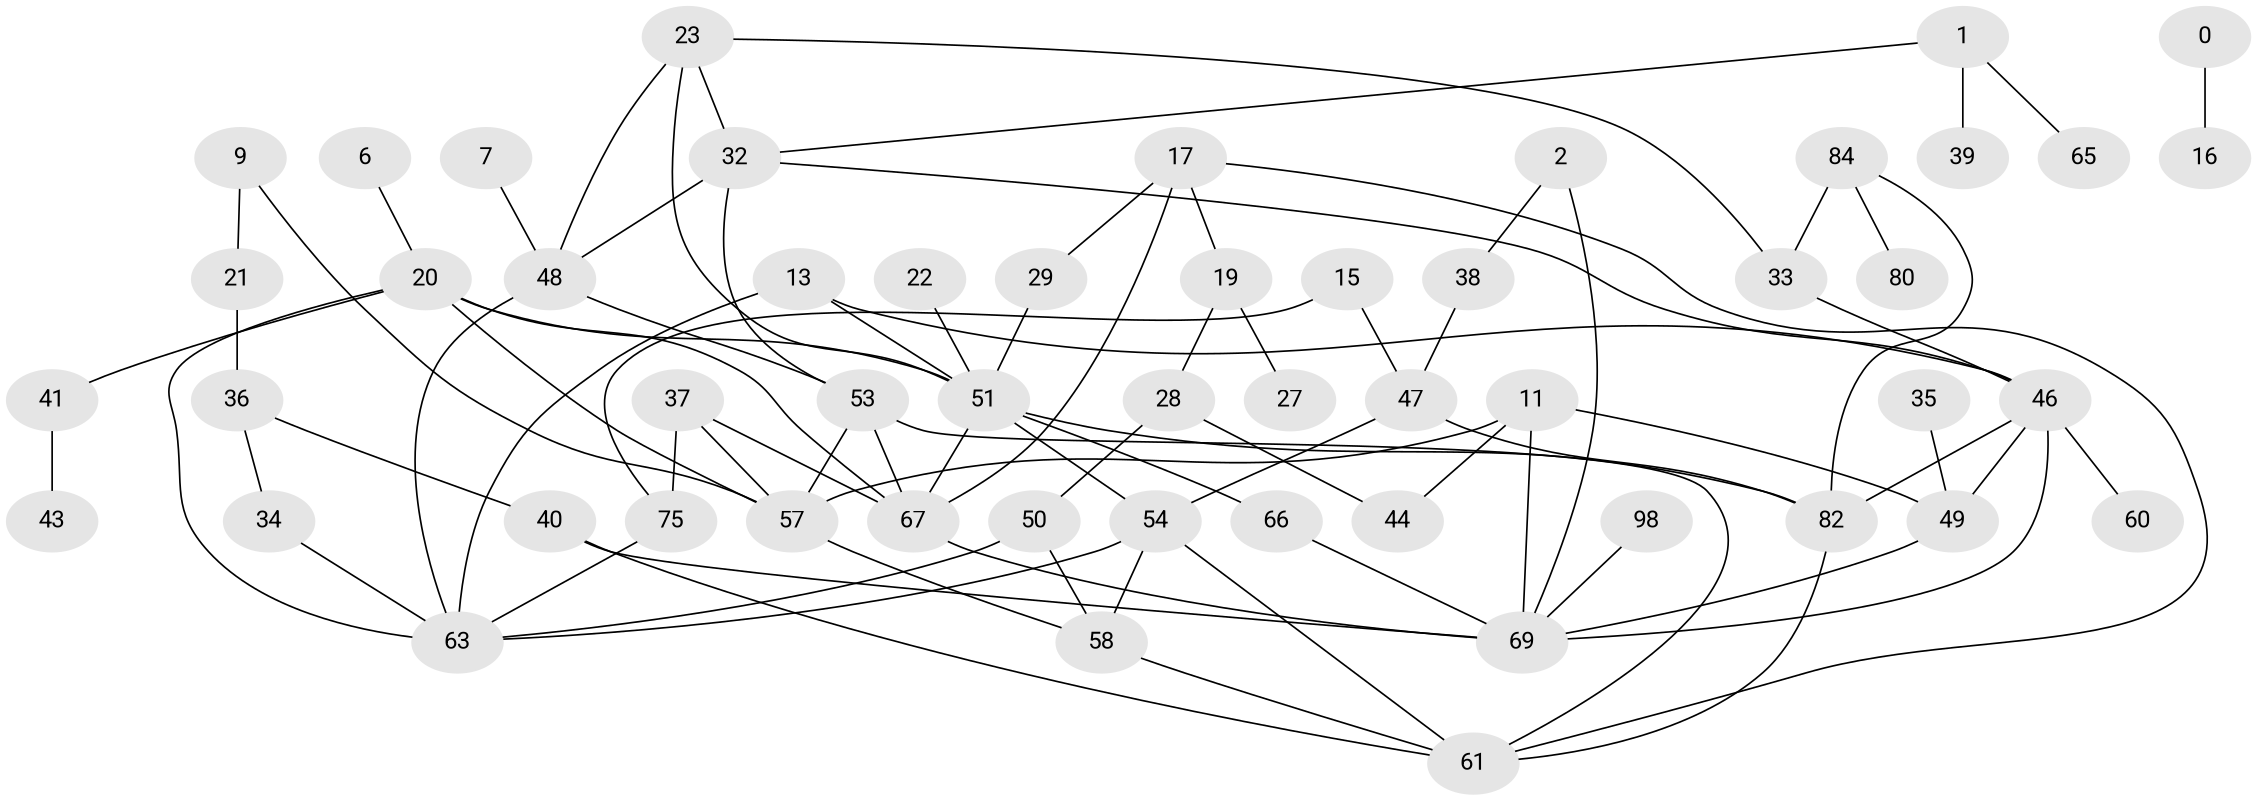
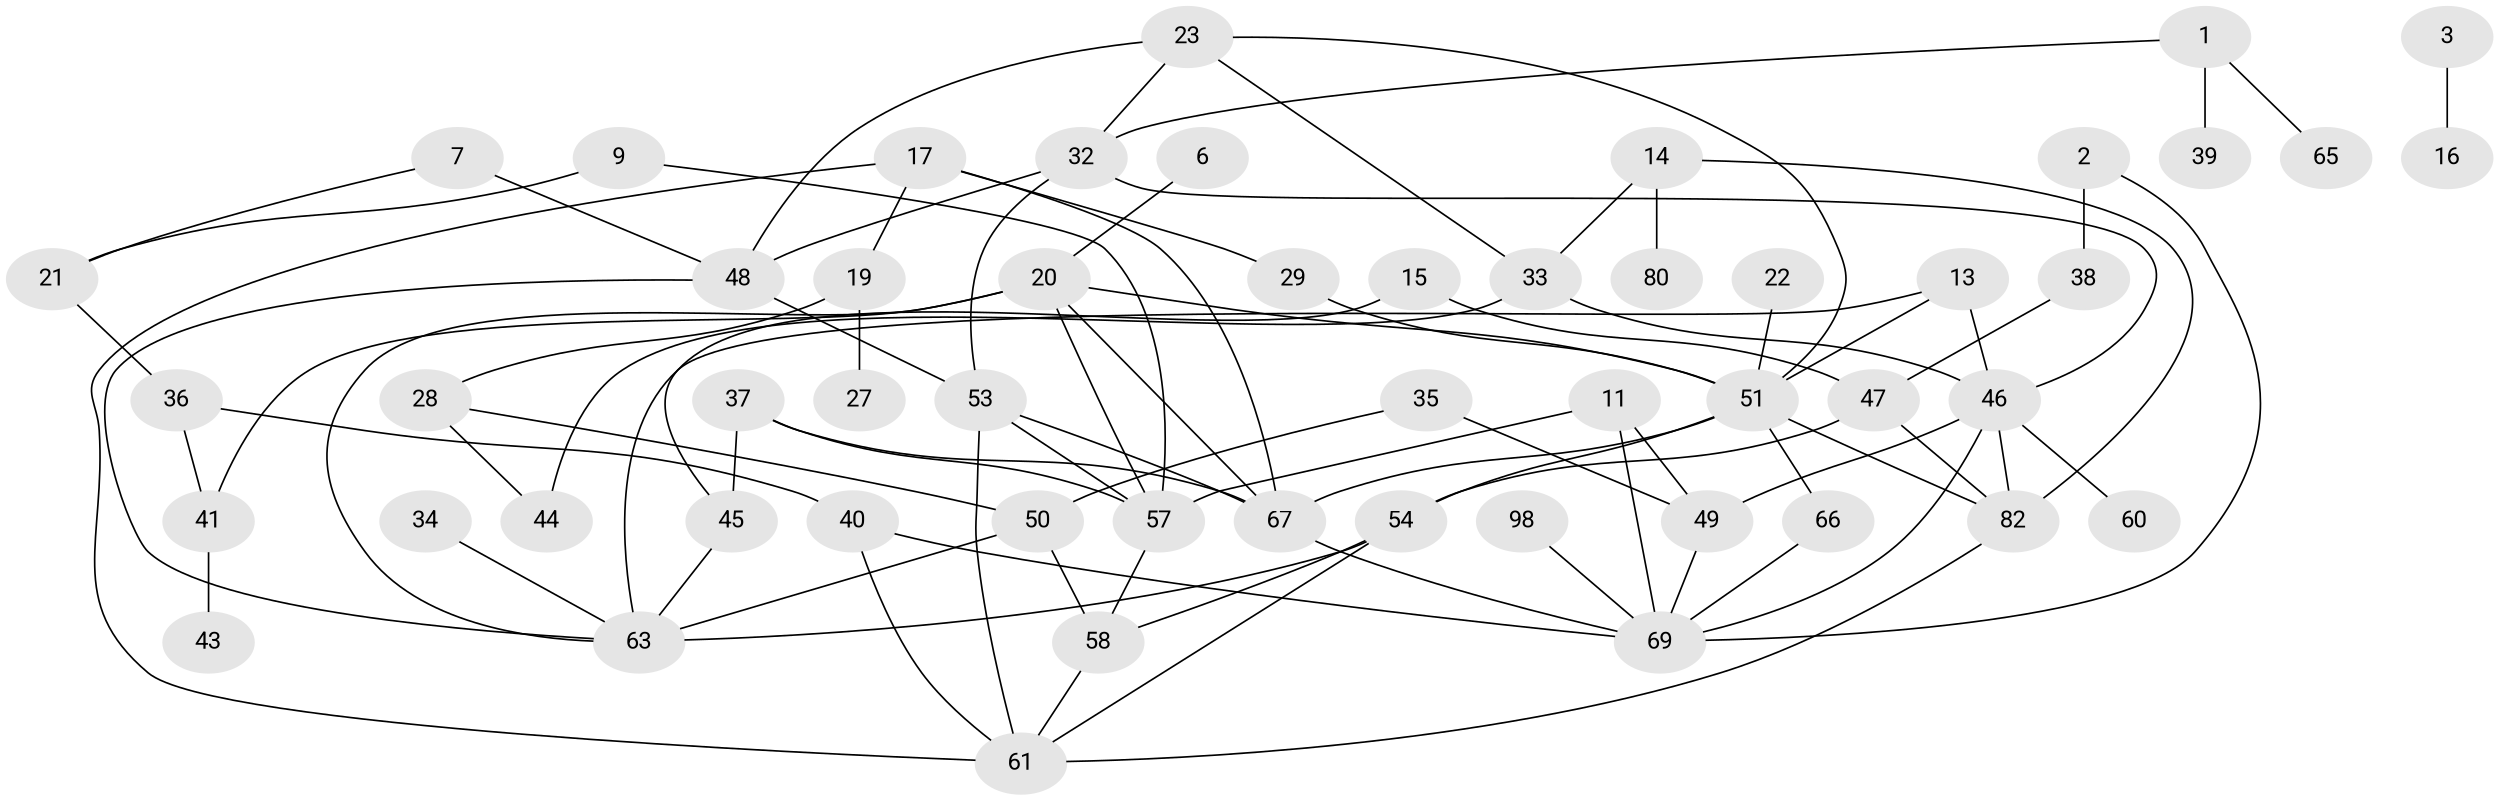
node "0": label "0" -> "3"
node "84": label "84" -> "14"
edge "7" -- "21": added
edge "35" -- "50": added
edge "36" -- "34": now "36" -- "41"
edge "11" -- "44": now "33" -- "44"
node "75": label "75" -> "45"
